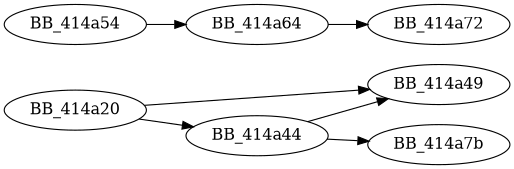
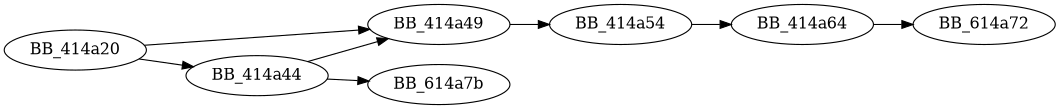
node "BB_414a72": label "BB_414a72" -> "BB_614a72"
edge "BB_414a49" -> "BB_414a54": added
node "BB_414a7b": label "BB_414a7b" -> "BB_614a7b"
